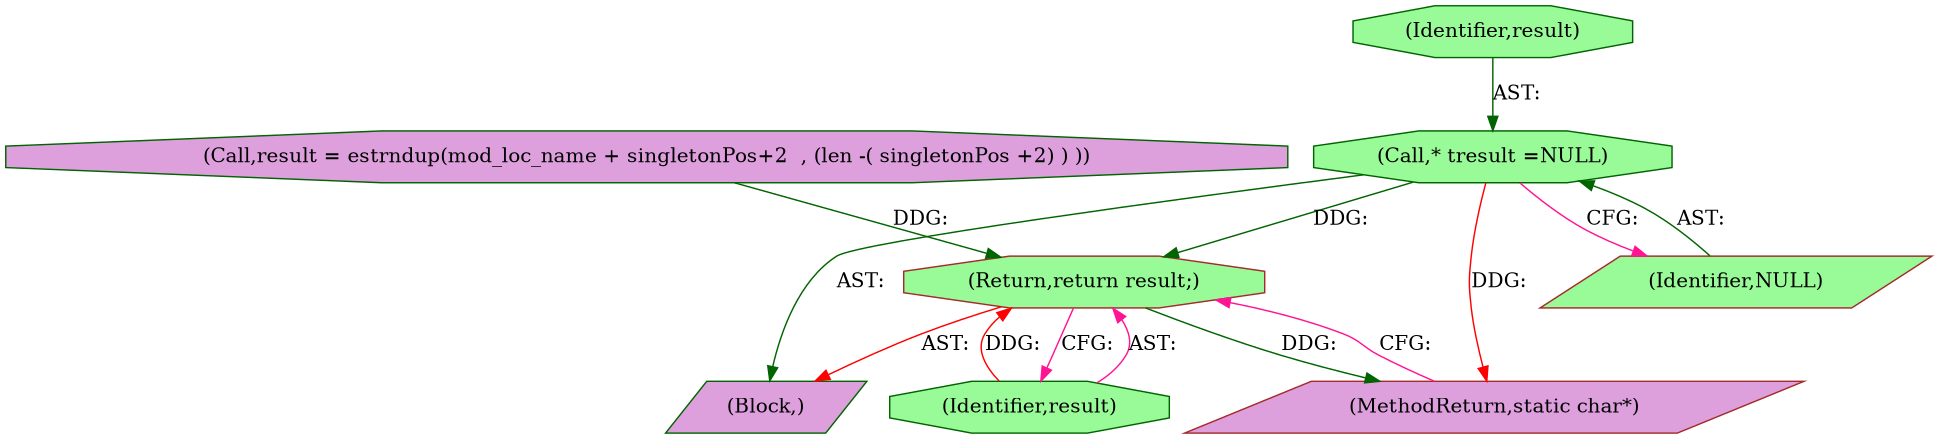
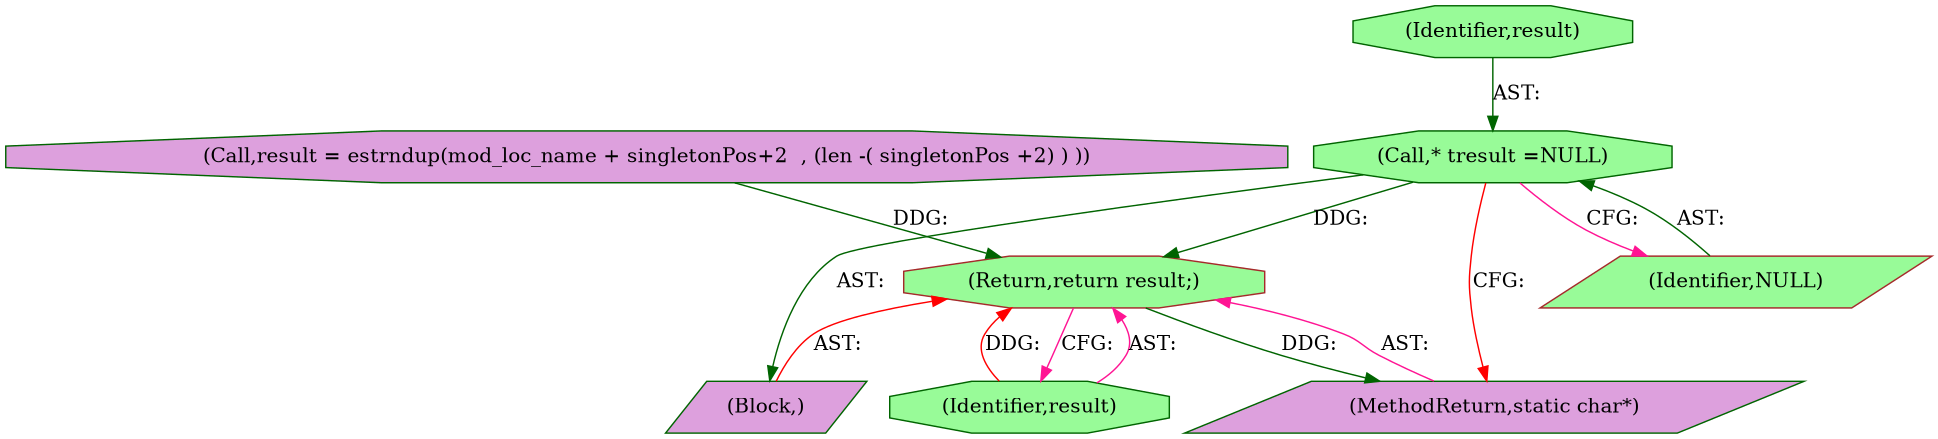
edge "(Call,* tresult =NULL)" -> "(MethodReturn,static char*)": label "DDG: " -> "CFG: "
edge "(Return,return result;)" -> "(Block,)": reversed
edge "(MethodReturn,static char*)" -> "(Return,return result;)": label "CFG: " -> "AST: "
node "(MethodReturn,static char*)": color brown -> darkgreen
